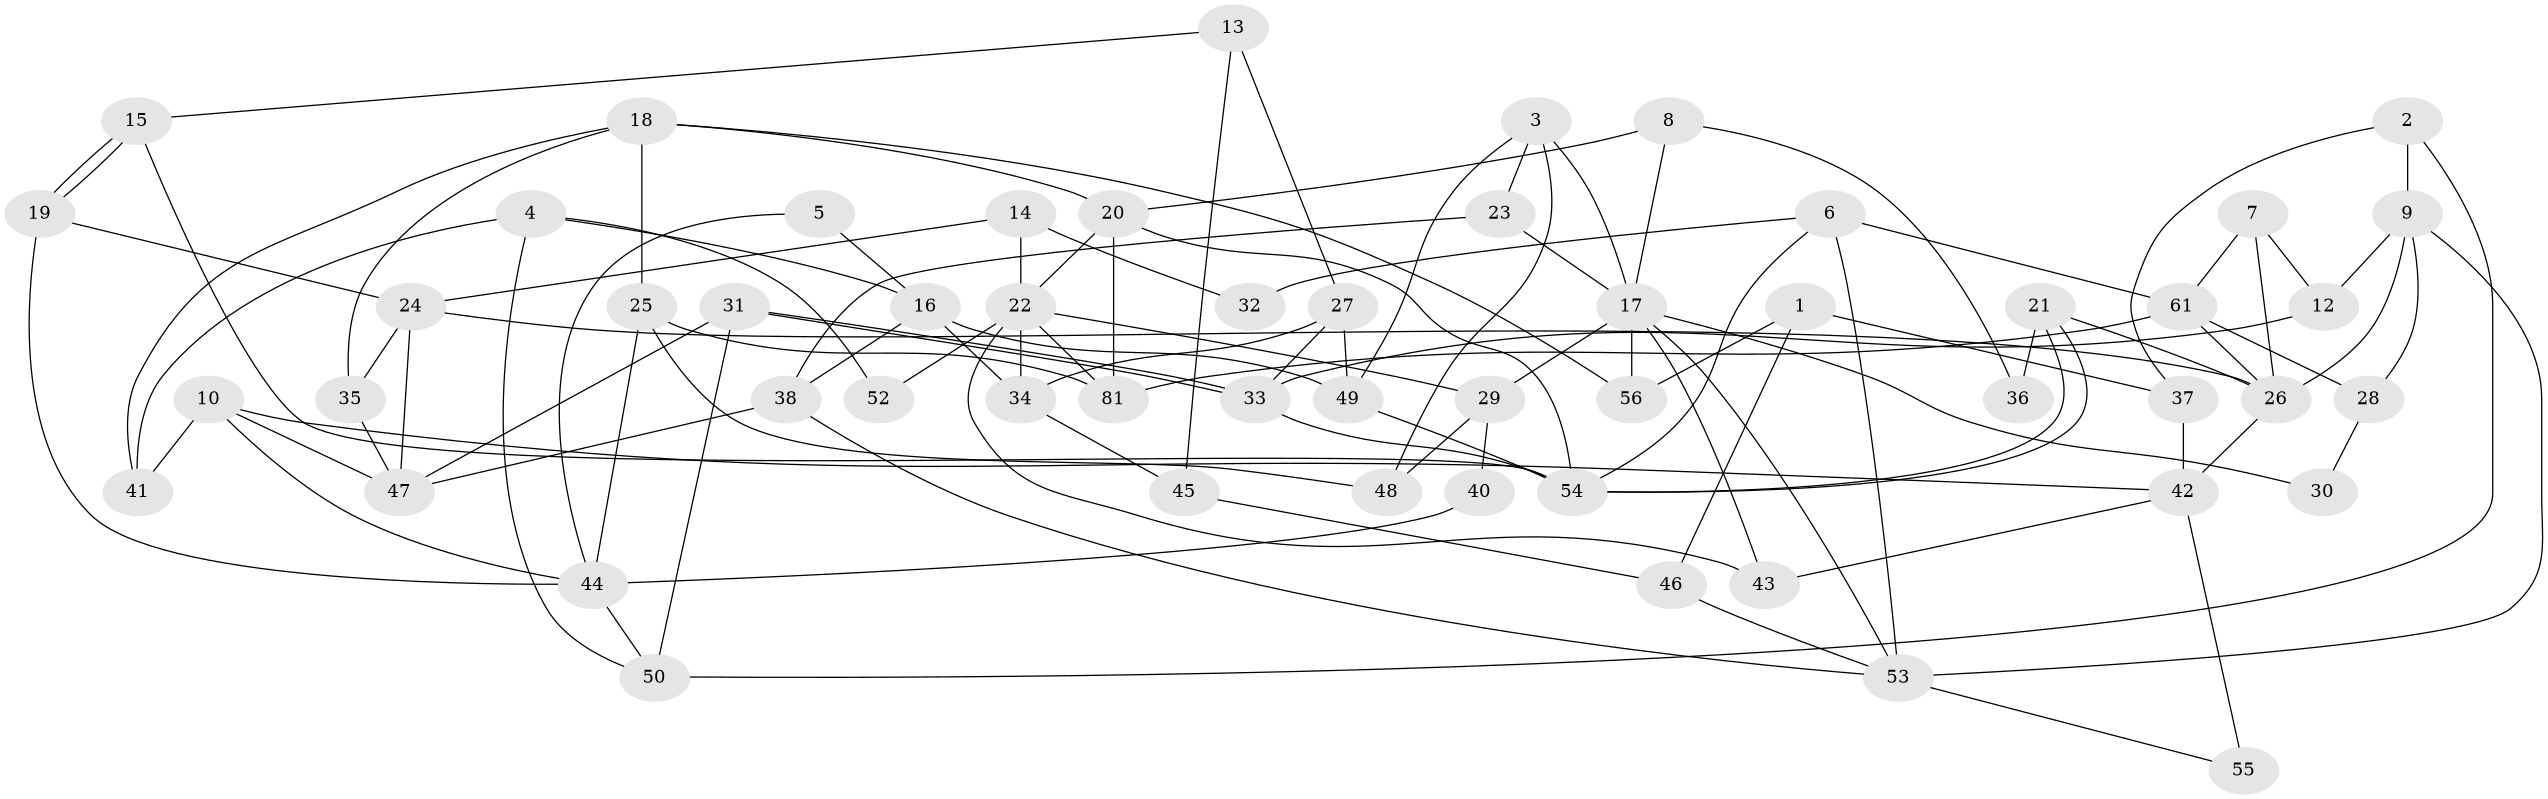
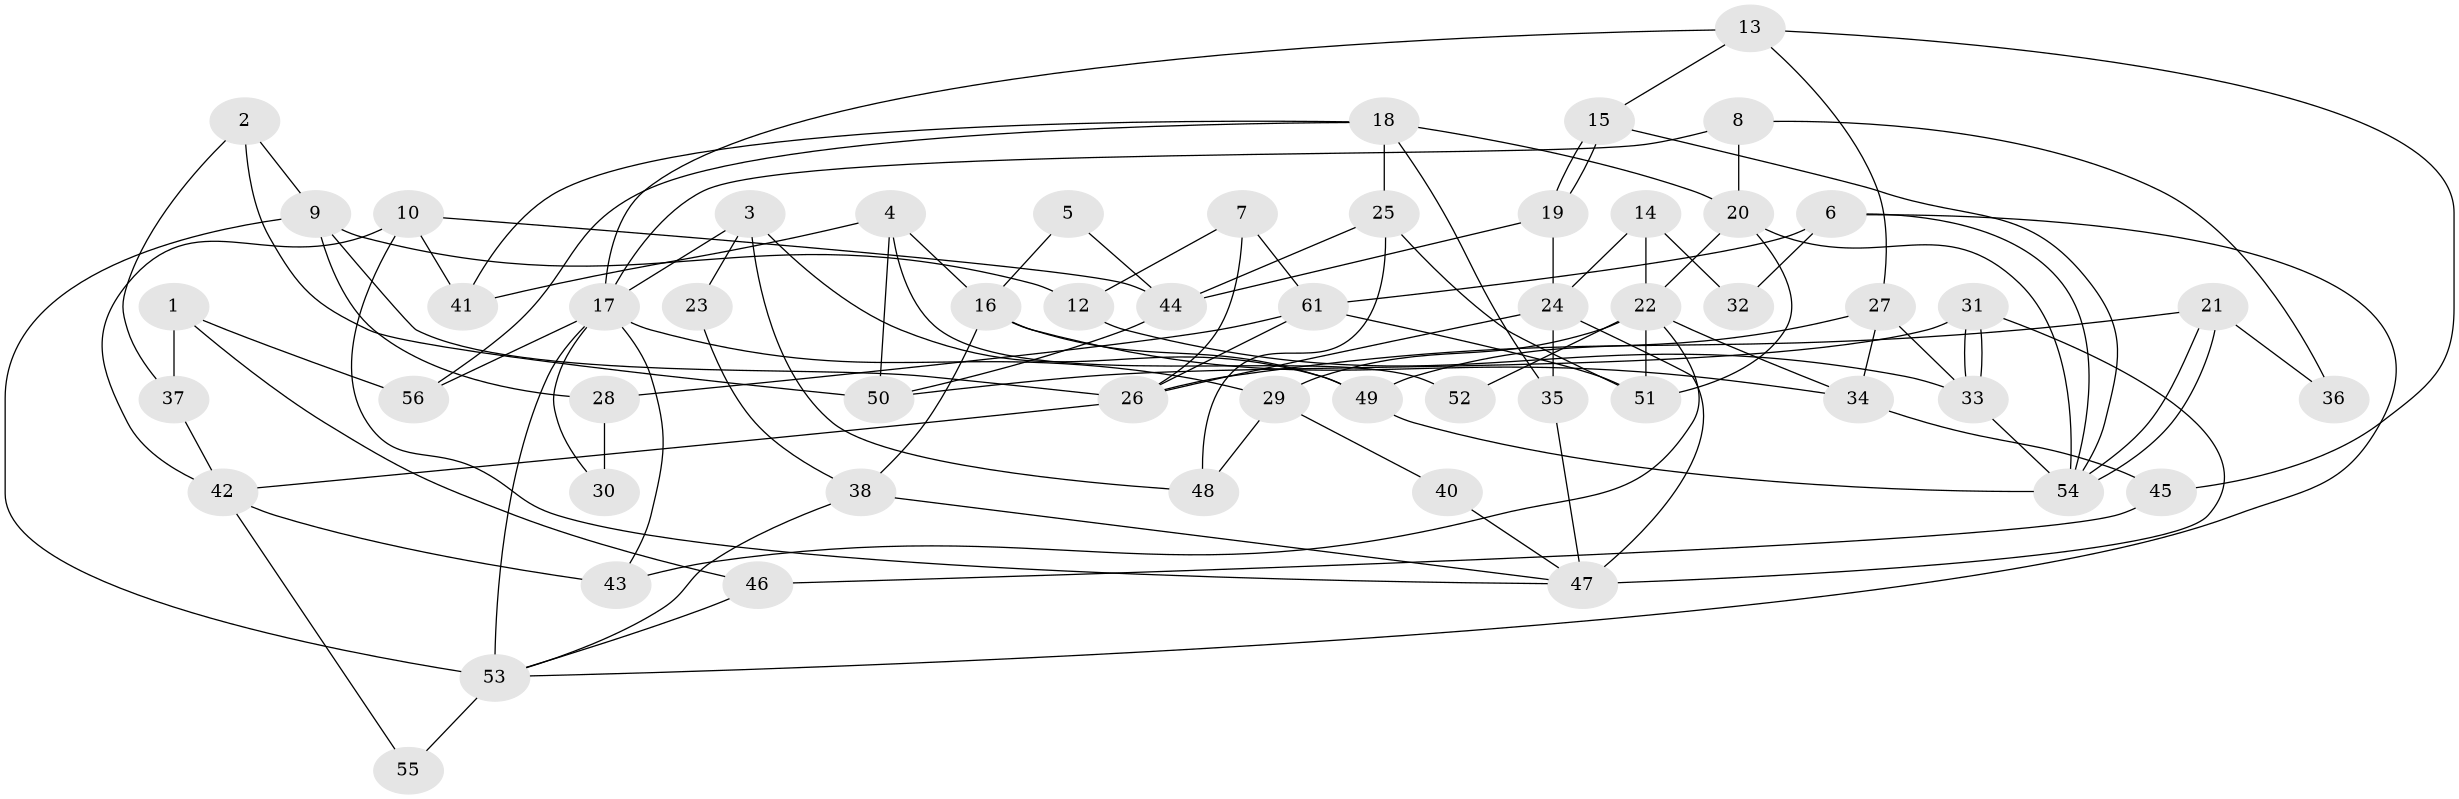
edge "23" -- "17": now "13" -- "17"
node "81": label "81" -> "51"
edge "40" -- "44": now "40" -- "47"
